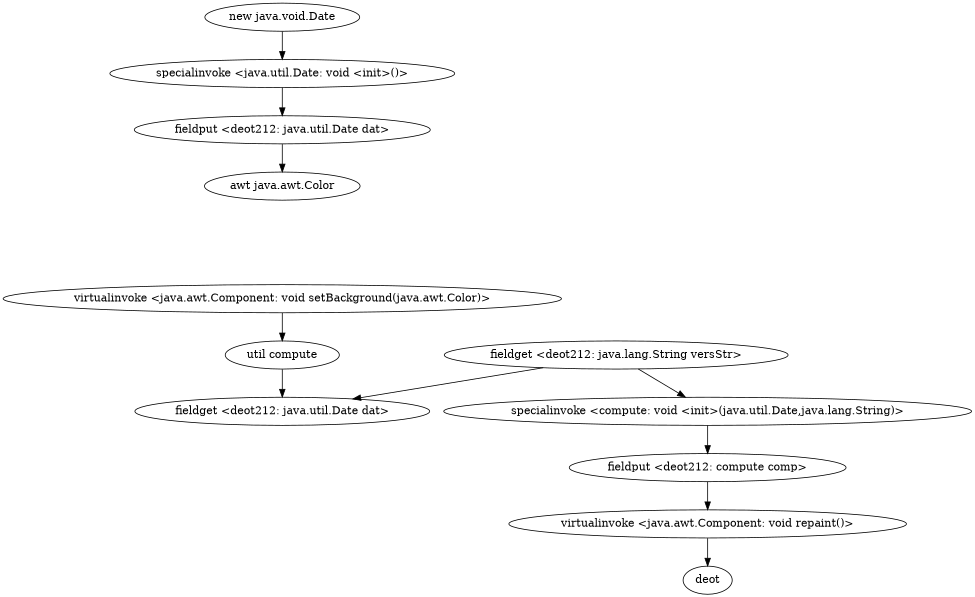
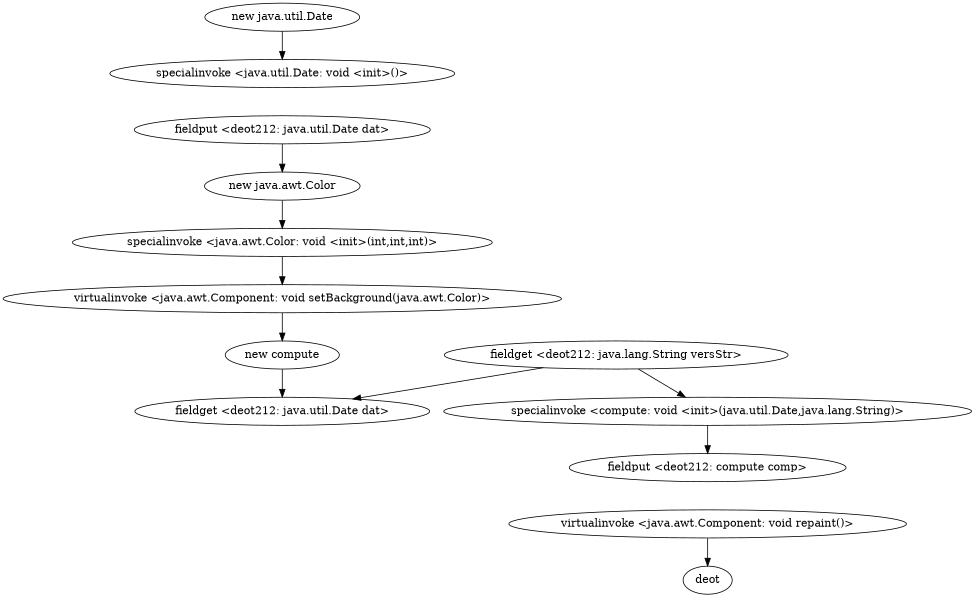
node "new java.void.Date": label "new java.void.Date" -> "new java.util.Date"
edge "specialinvoke <java.util.Date: void <init>()>" -> "fieldput <deot212: java.util.Date dat>": removed
node "awt java.awt.Color": label "awt java.awt.Color" -> "new java.awt.Color"
node "specialinvoke <java.awt.Color: void <init>(int,int,int)>": added
node "util compute": label "util compute" -> "new compute"
edge "fieldput <deot212: compute comp>" -> "virtualinvoke <java.awt.Component: void repaint()>": removed
